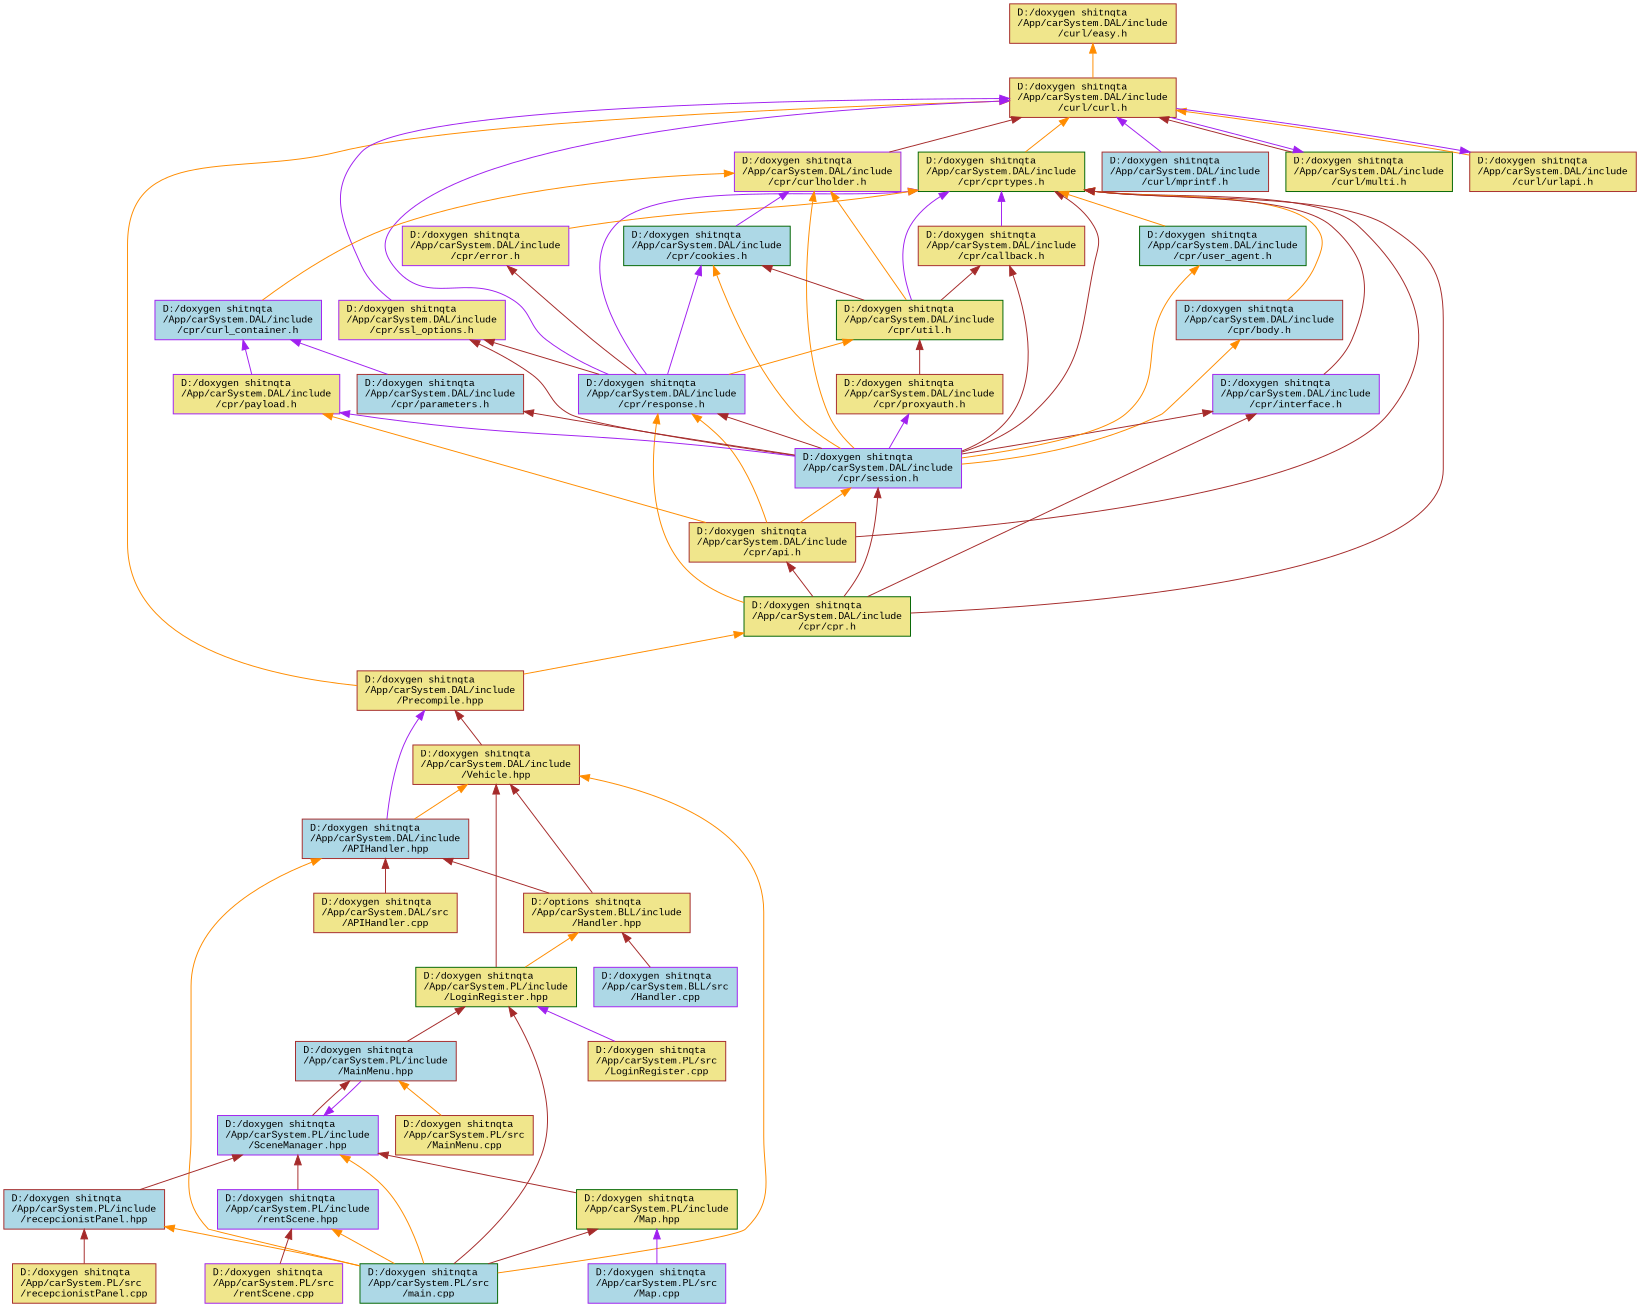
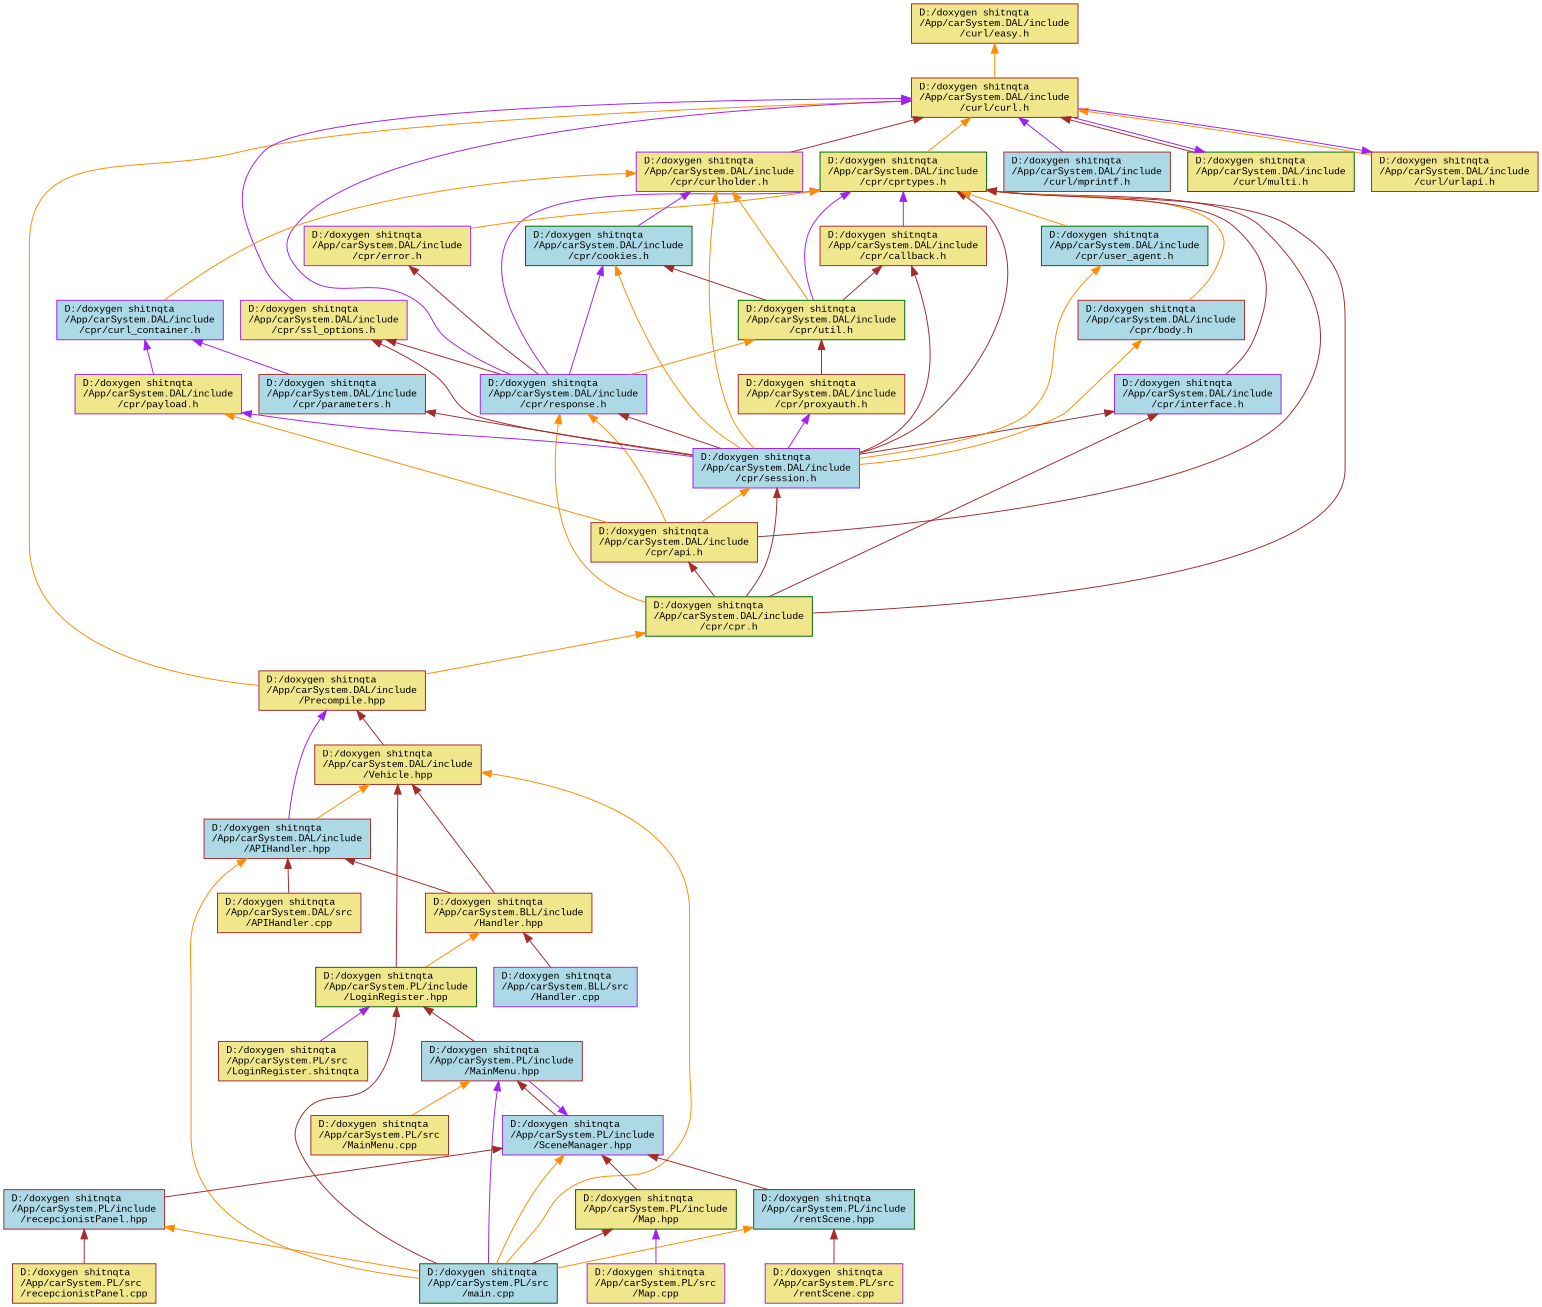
node "D:/options shitnqta /App/carSystem.BLL/include /Handler.hpp": label "D:/options shitnqta /App/carSystem.BLL/include /Handler.hpp" -> "D:/doxygen shitnqta /App/carSystem.BLL/include /Handler.hpp"
node "D:/doxygen shitnqta /App/carSystem.PL/src /LoginRegister.cpp": label "D:/doxygen shitnqta /App/carSystem.PL/src /LoginRegister.cpp" -> "D:/doxygen shitnqta /App/carSystem.PL/src /LoginRegister.shitnqta"
edge "D:/doxygen shitnqta /App/carSystem.PL/src /main.cpp" -> "D:/doxygen shitnqta /App/carSystem.PL/include /MainMenu.hpp": added
node "D:/doxygen shitnqta /App/carSystem.PL/include /rentScene.hpp": color purple -> darkgreen
node "D:/doxygen shitnqta /App/carSystem.PL/src /Map.cpp": fillcolor lightblue -> khaki
